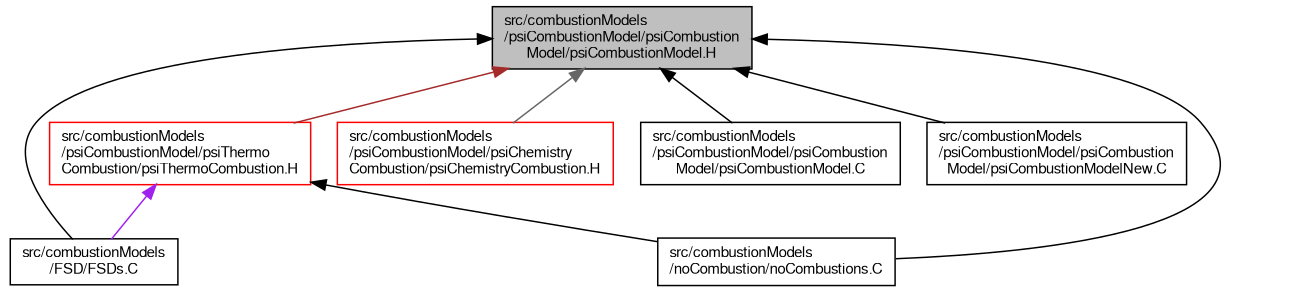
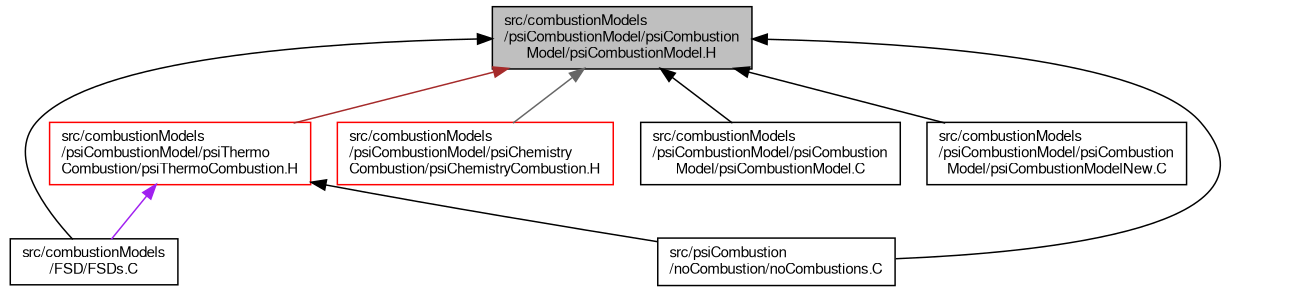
node "src/combustionModels /noCombustion/noCombustions.C": label "src/combustionModels /noCombustion/noCombustions.C" -> "src/psiCombustion /noCombustion/noCombustions.C"
